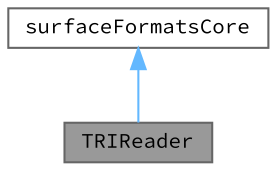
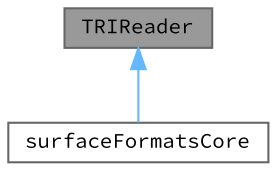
edge "TRIReader" -> "surfaceFormatsCore": reversed
